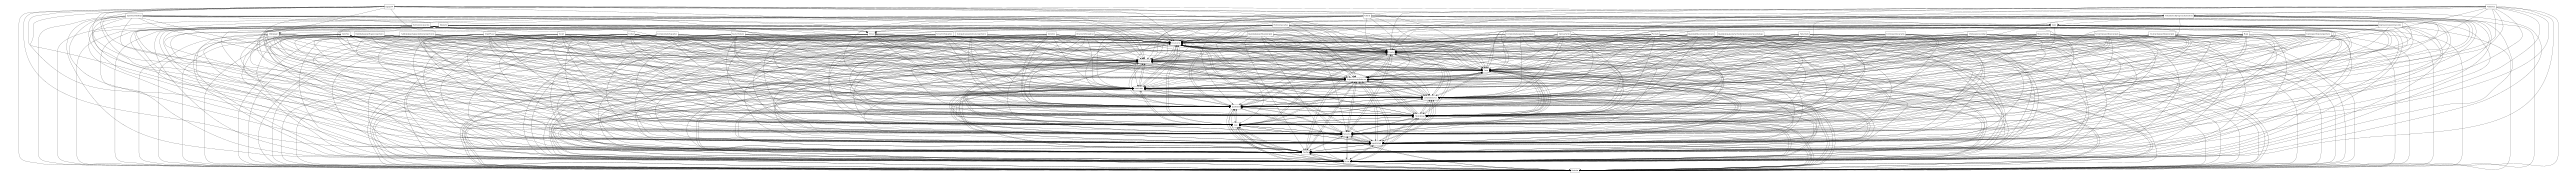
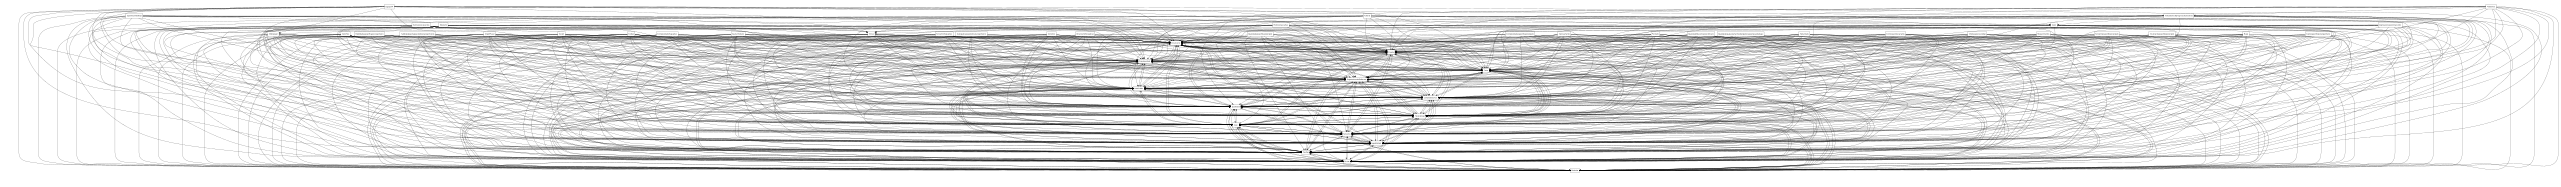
edge "Jogoviaconexaocomservidor" -> "Tamanho": added
